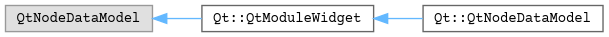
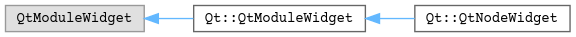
node "QtNodeDataModel": label "QtNodeDataModel" -> "QtModuleWidget"
node "Qt::QtNodeDataModel": label "Qt::QtNodeDataModel" -> "Qt::QtNodeWidget"
